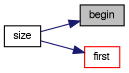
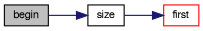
edge "size" -> "begin": reversed
